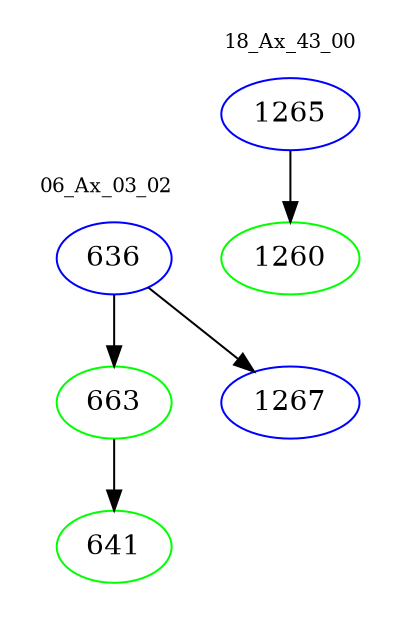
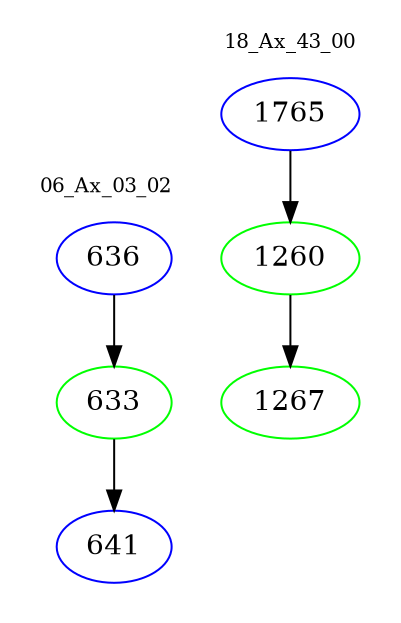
node "1265": label "1265" -> "1765"
edge "636" -> "1267": now "1260" -> "1267"
node "663": label "663" -> "633"
node "1267": color blue -> green
node "641": color green -> blue
